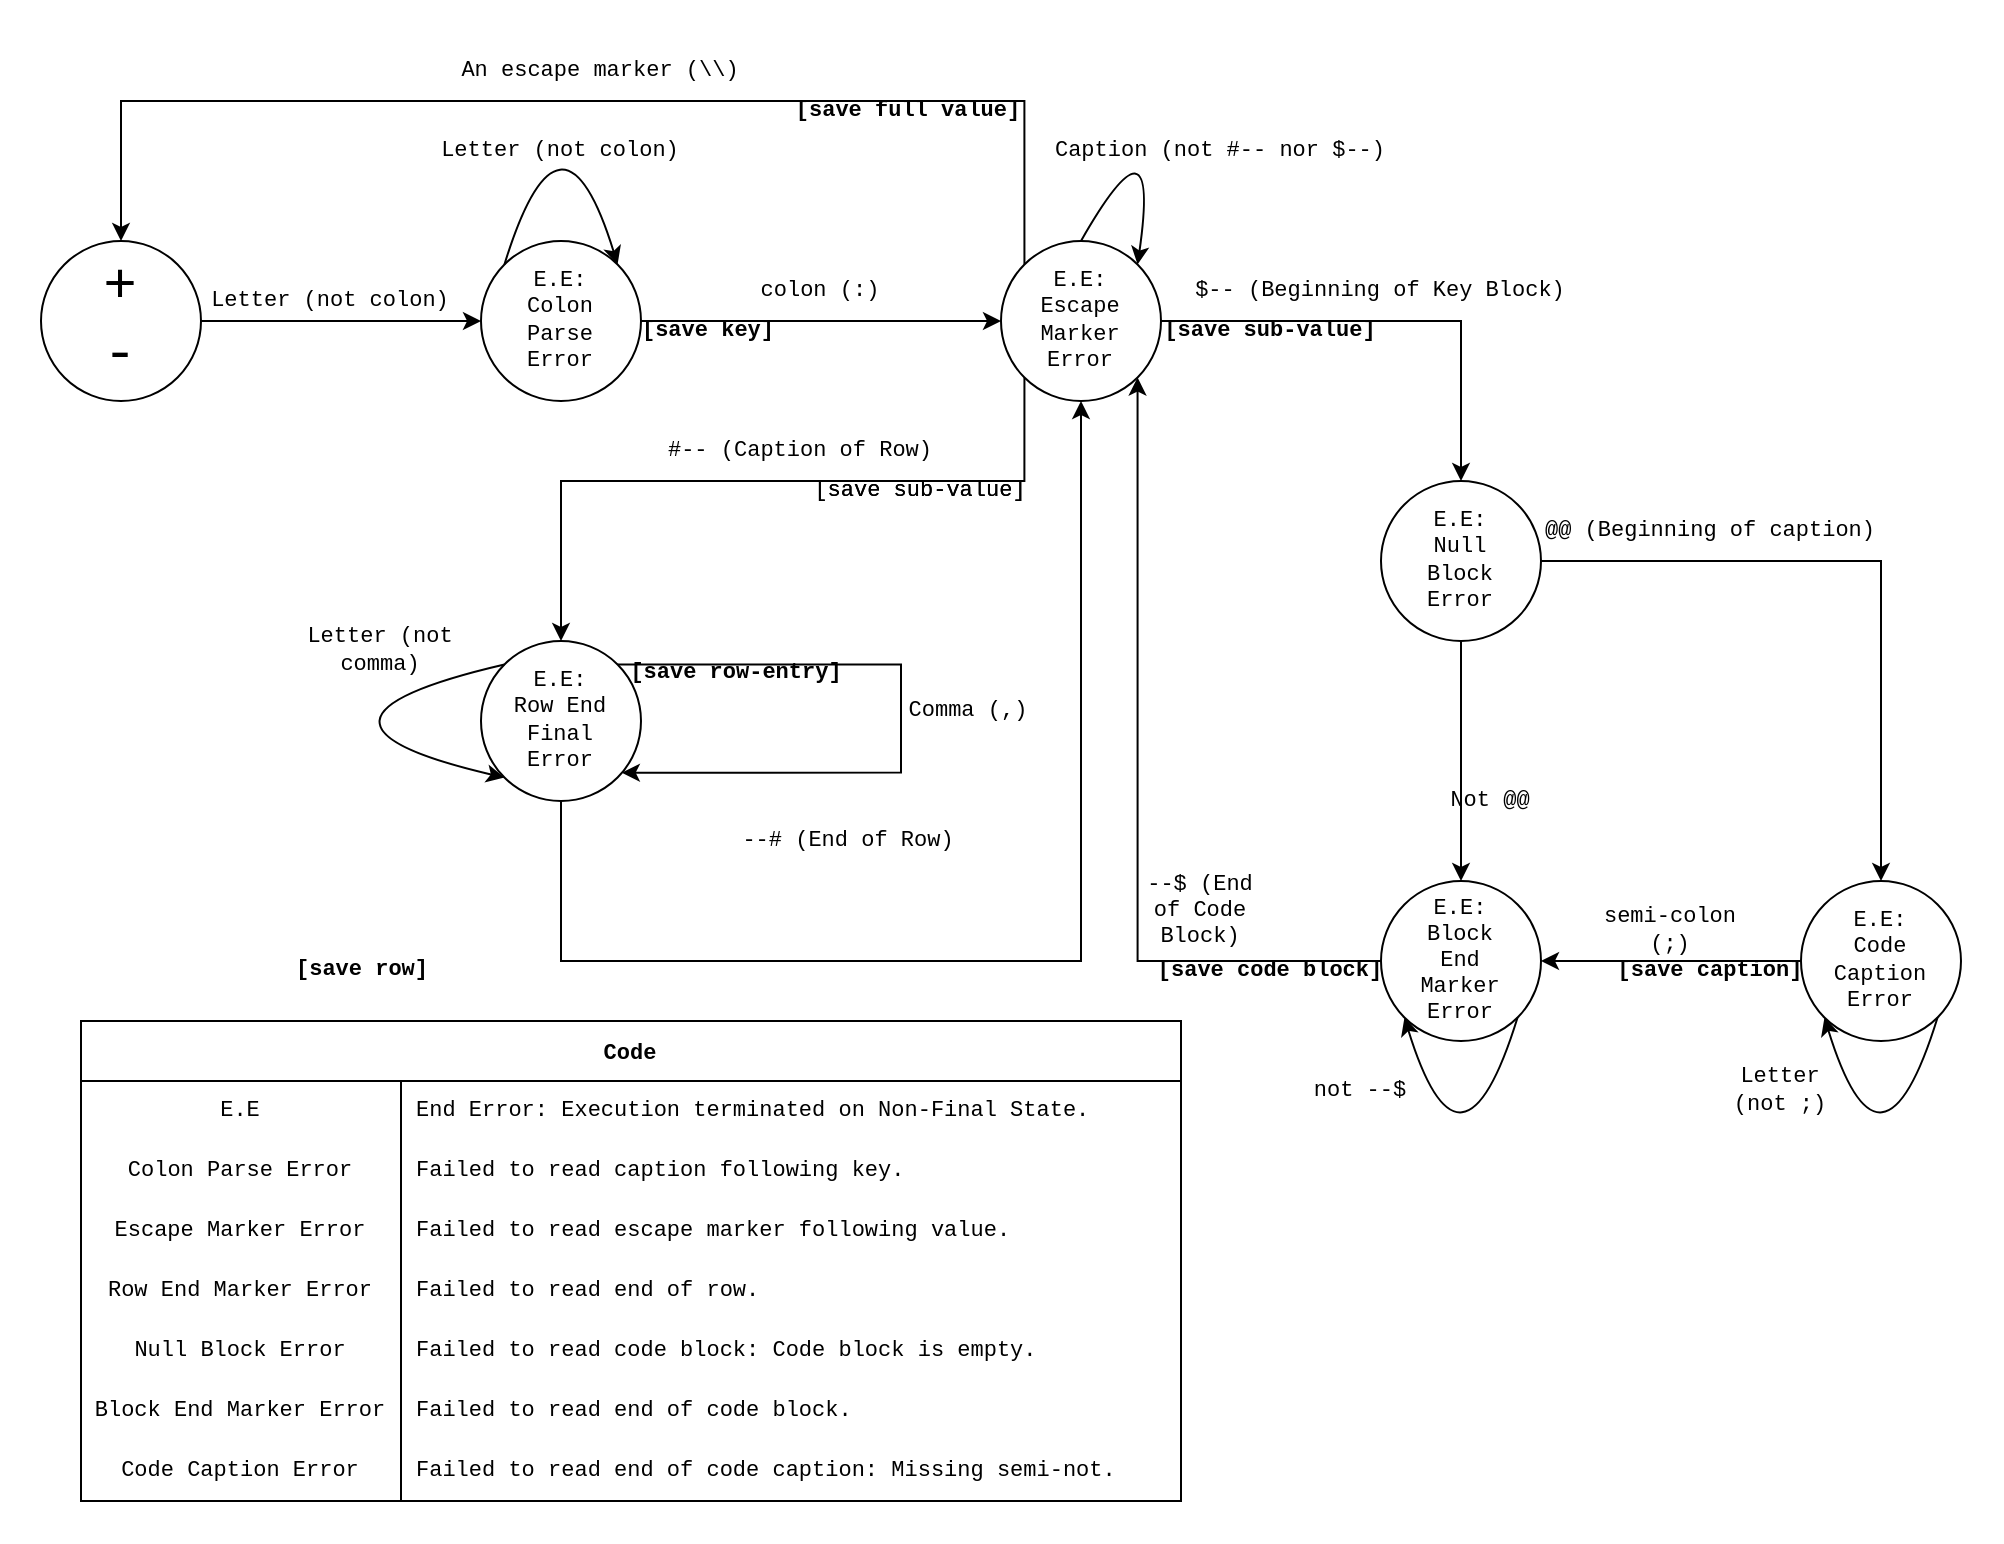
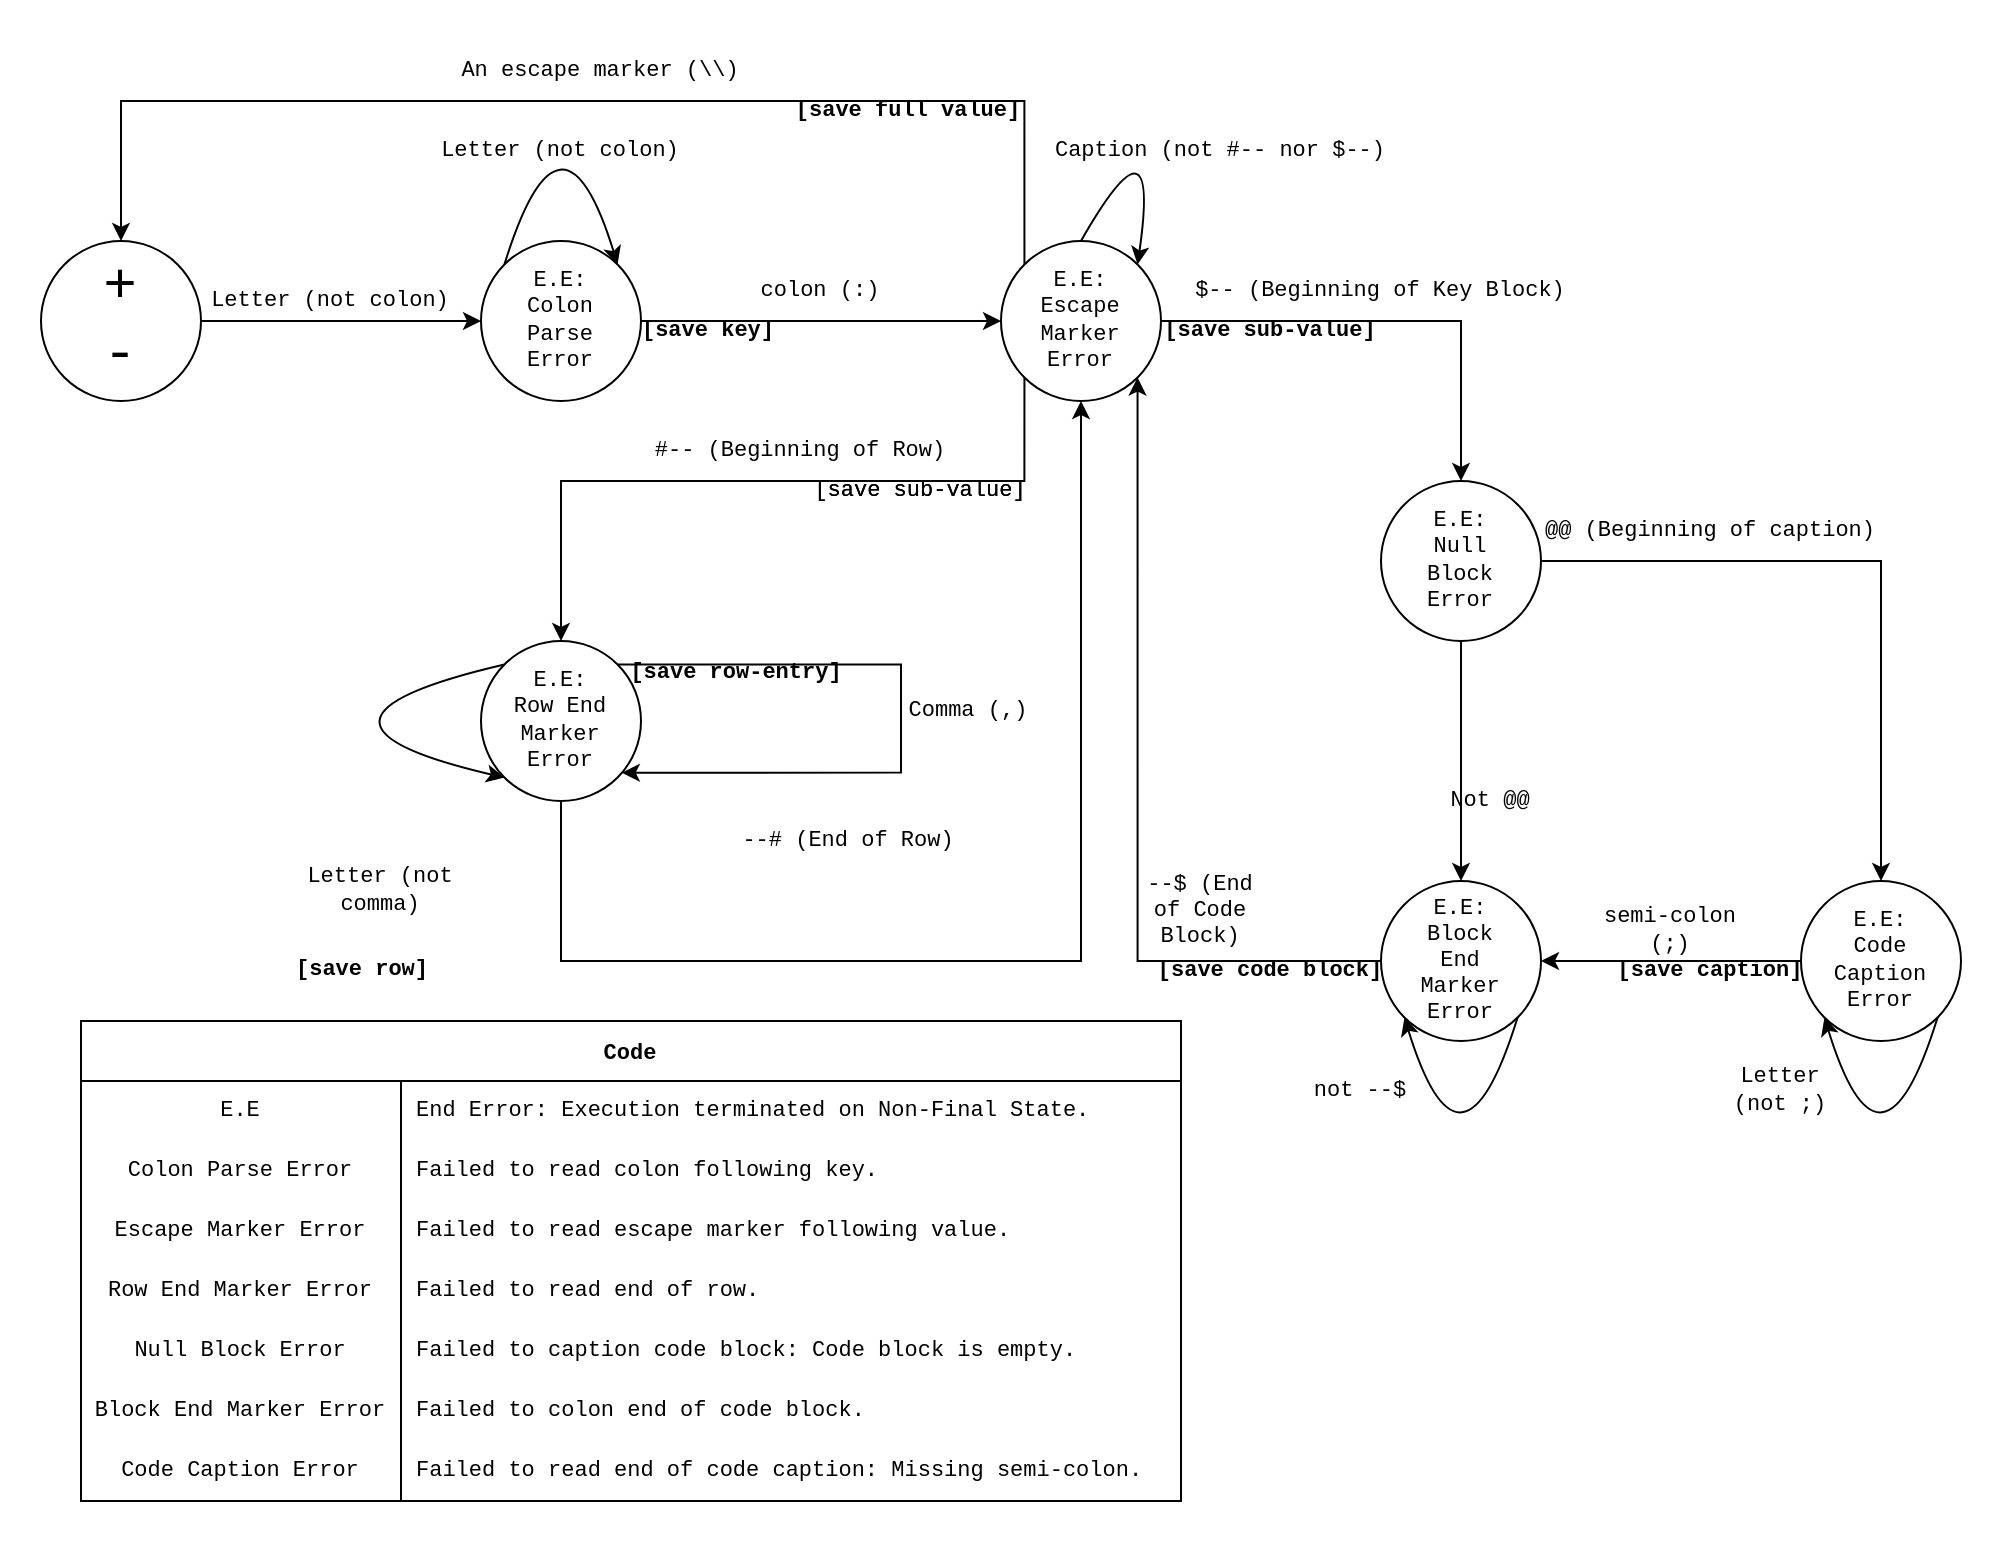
node "#-- (Caption of Row)": label "#-- (Caption of Row)" -> "#-- (Beginning of Row)"
node "Letter (not comma)": moved (381, 651) -> (381, 891)
node "E.E: Row End Final Error": label "E.E: Row End Final Error" -> "E.E: Row End Marker Error"
node "Failed to read caption following key.": label "Failed to read caption following key." -> "Failed to read colon following key."
node "Failed to read code block: Code block is empty.": label "Failed to read code block: Code block is empty." -> "Failed to caption code block: Code block is empty."
node "Failed to read end of code block.": label "Failed to read end of code block." -> "Failed to colon end of code block."
node "Failed to read end of code caption: Missing semi-not.": label "Failed to read end of code caption: Missing semi-not." -> "Failed to read end of code caption: Missing semi-colon."
